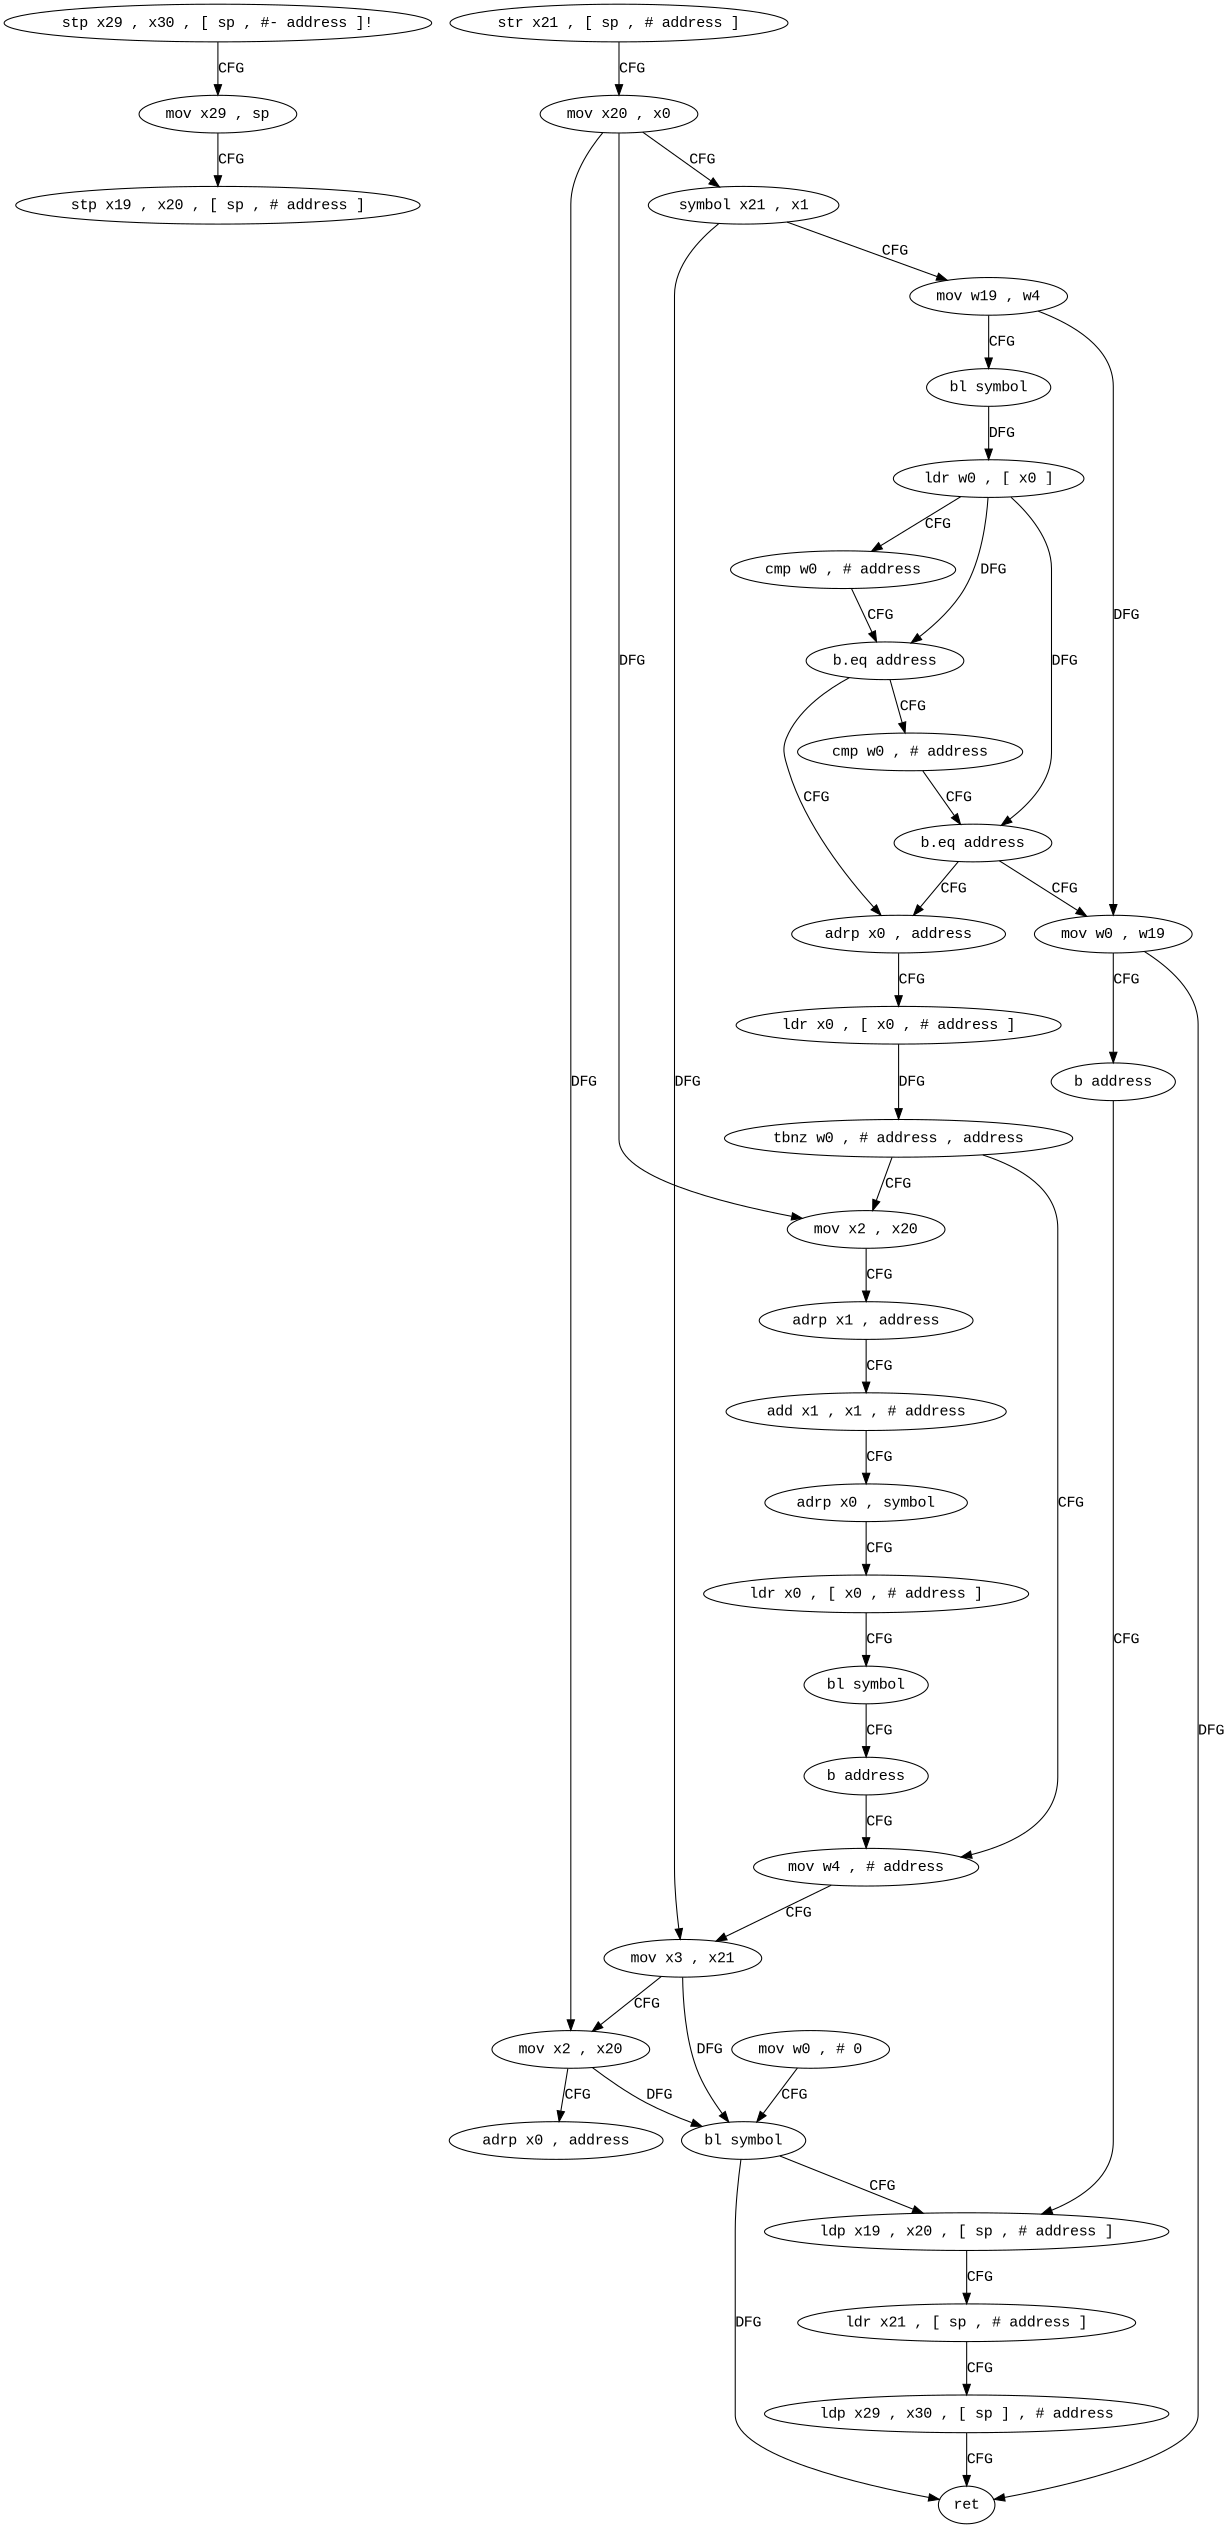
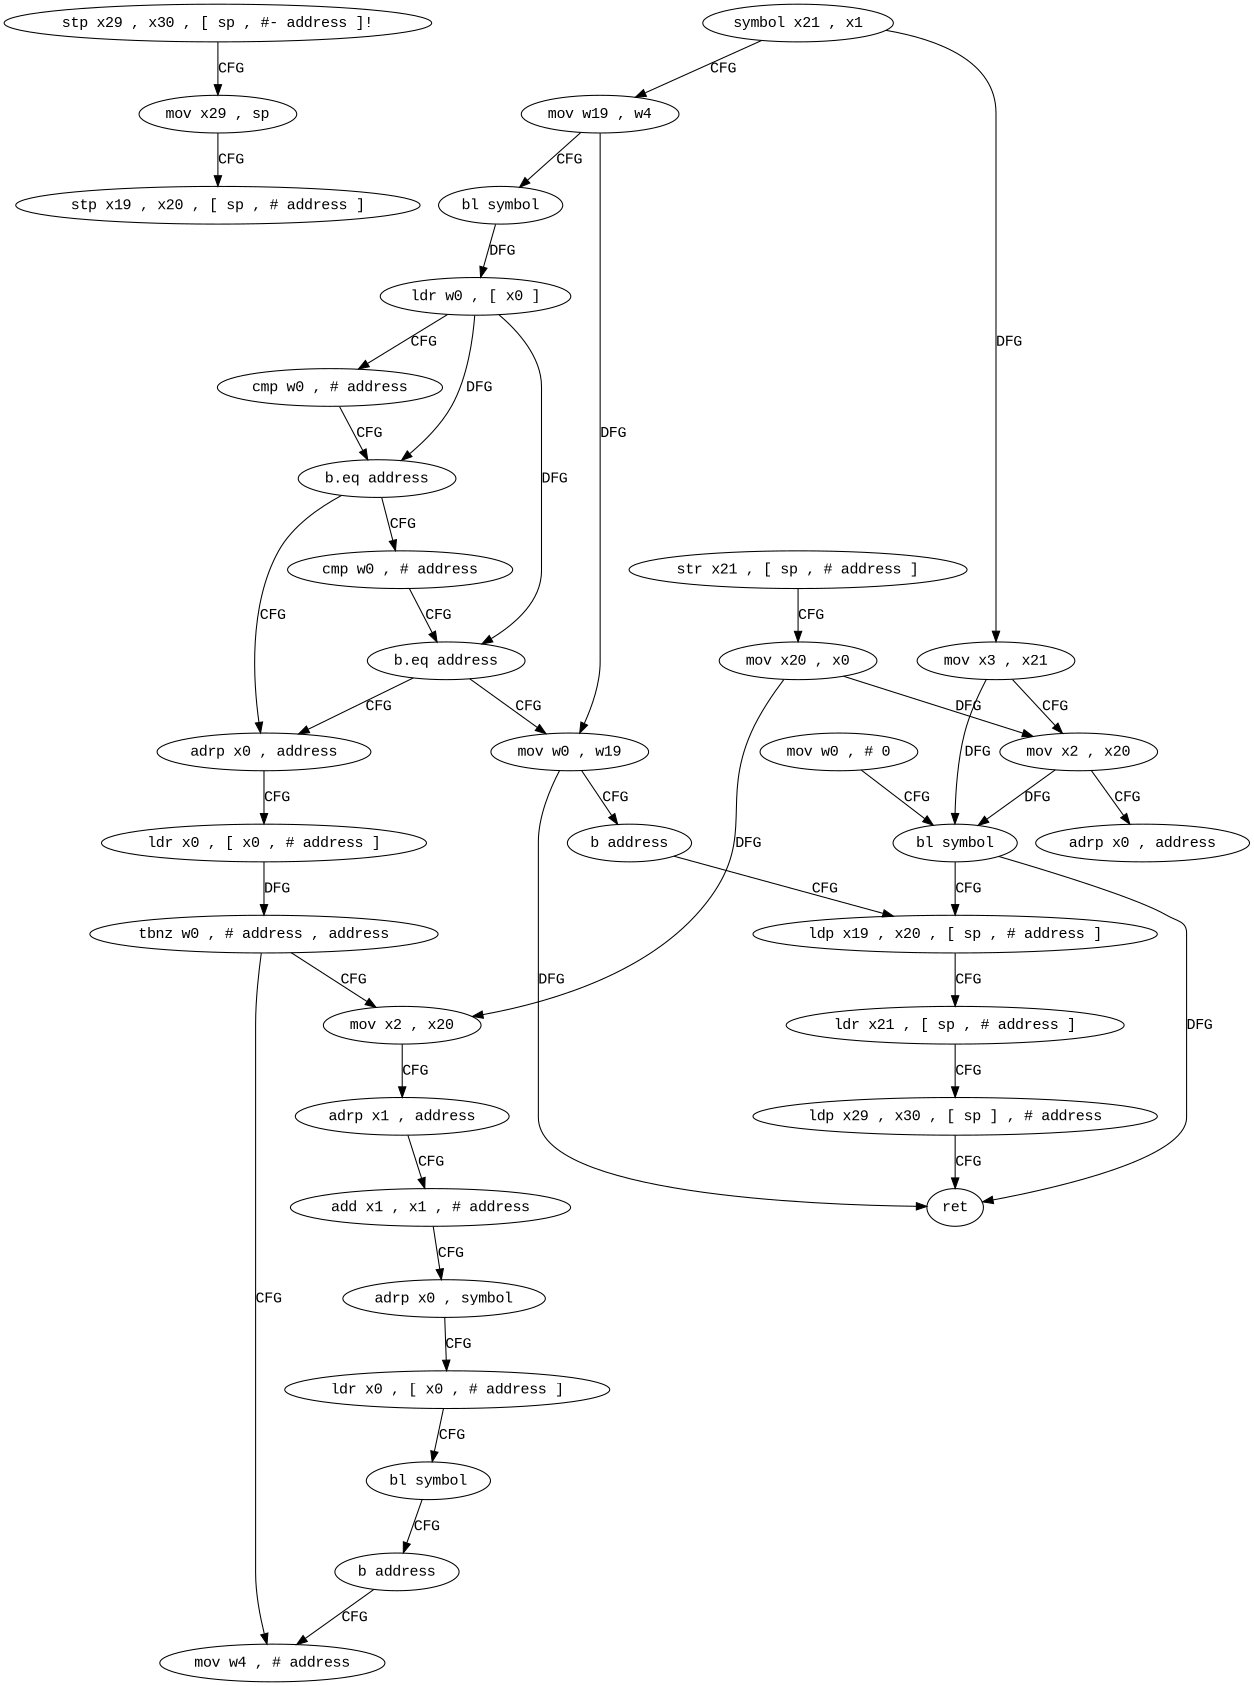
edge "mov x20 , x0" -> "symbol x21 , x1": removed, label "CFG"
edge "mov w4 , # address" -> "mov x3 , x21": removed, label "CFG"
